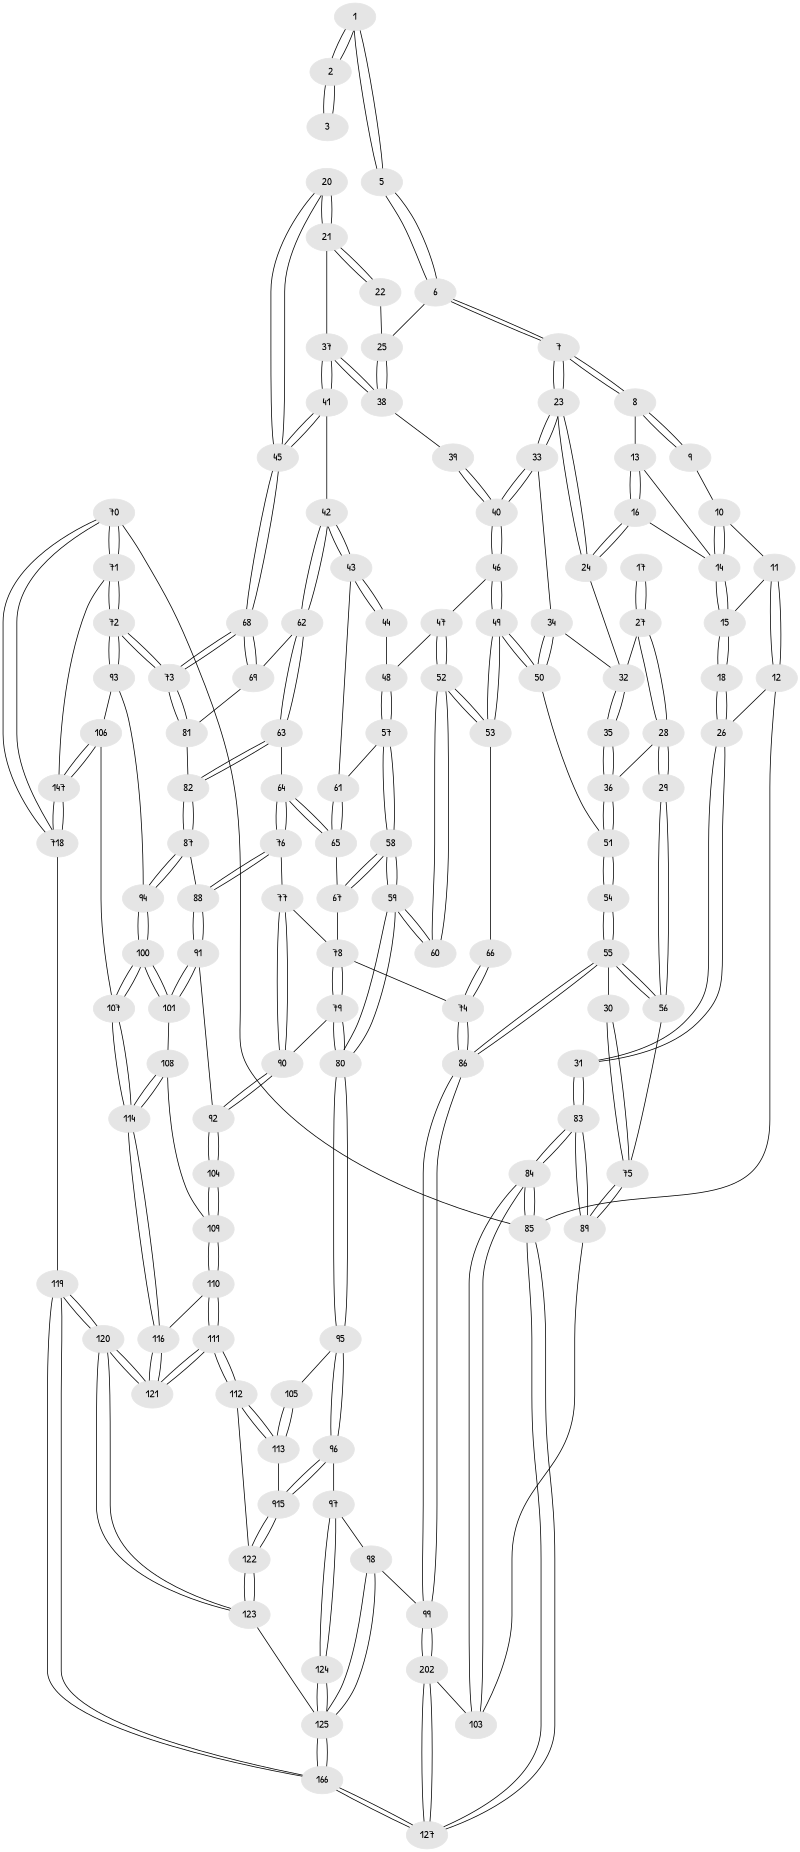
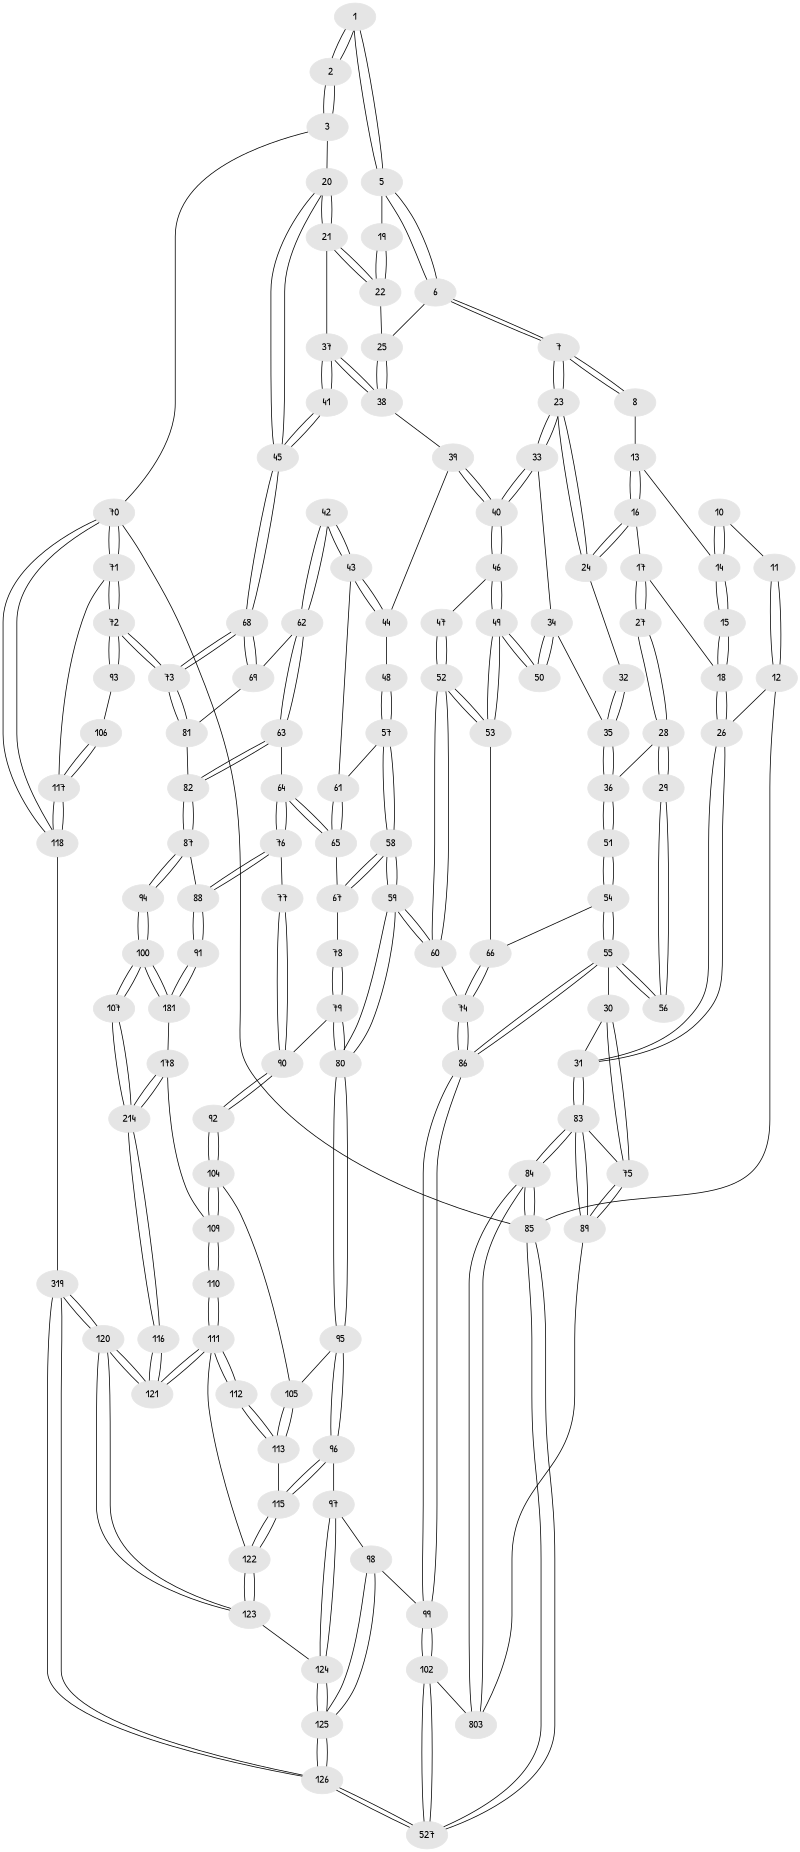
edge "3" -- "20": added
node "19": added
edge "3" -- "70": added
edge "41" -- "42": removed
node "9": removed
edge "39" -- "44": added
edge "16" -- "14": now "16" -- "17"
edge "11" -- "15": removed
edge "17" -- "18": added
edge "47" -- "48": removed
edge "34" -- "32": now "34" -- "35"
edge "27" -- "32": removed
edge "50" -- "51": removed
edge "93" -- "94": removed
node "147": label "147" -> "117"
node "718": label "718" -> "118"
edge "106" -- "107": removed
edge "77" -- "78": removed
edge "54" -- "66": added
edge "78" -- "74": now "60" -- "74"
node "101": label "101" -> "181"
edge "91" -- "92": removed
edge "30" -- "31": added
node "108": label "108" -> "178"
edge "56" -- "75": now "83" -- "75"
node "114": label "114" -> "214"
edge "104" -- "105": added
node "119": label "119" -> "319"
edge "110" -- "116": removed
edge "112" -- "122": now "111" -- "122"
node "915": label "915" -> "115"
edge "123" -- "125": now "123" -- "124"
node "202": label "202" -> "102"
node "103": label "103" -> "803"
node "166": label "166" -> "126"
node "127": label "127" -> "527"
